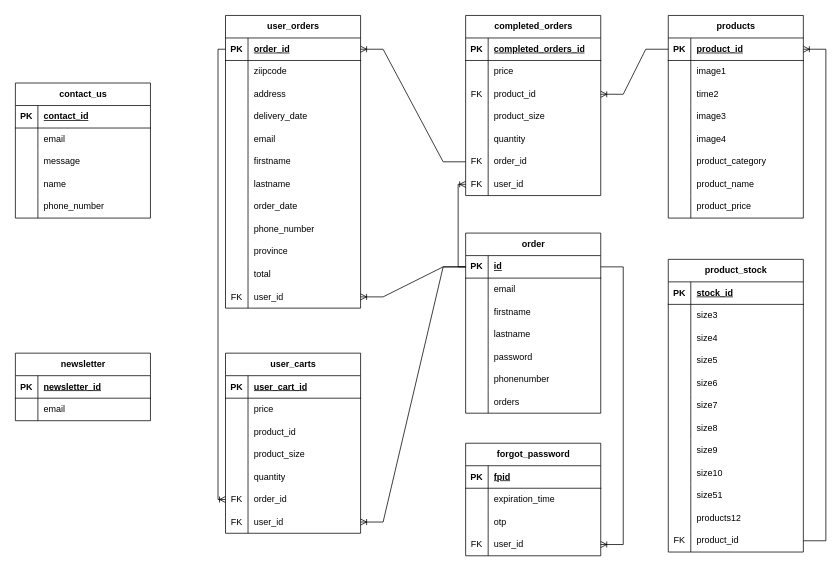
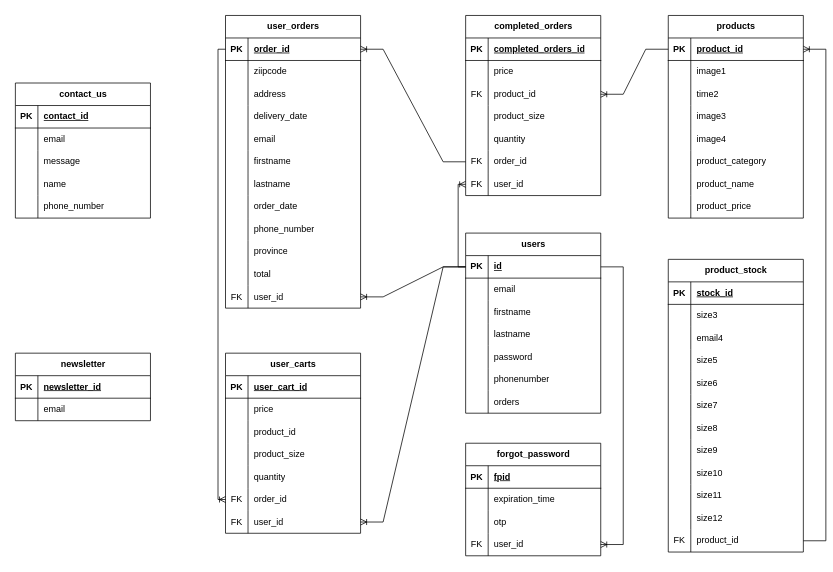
node "order": label "order" -> "users"
node "size4": label "size4" -> "email4"
node "size51": label "size51" -> "size11"
node "products12": label "products12" -> "size12"
